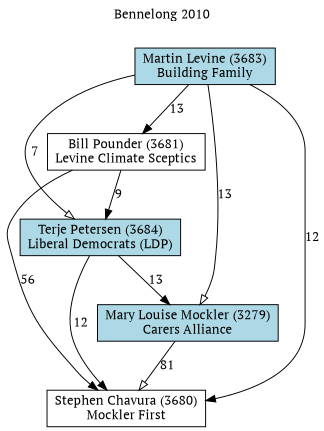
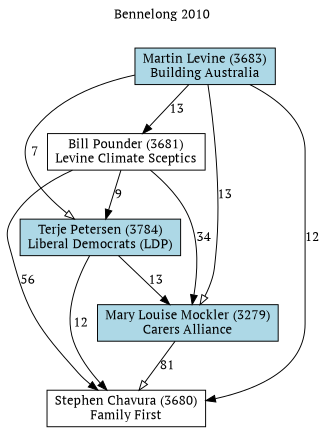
node "Martin Levine (3683) Building Family": label "Martin Levine (3683) Building Family" -> "Martin Levine (3683) Building Australia"
edge "Bill Pounder (3681) Levine Climate Sceptics" -> "Mary Louise Mockler (3279) Carers Alliance": added, label "34"
node "Terje Petersen (3684) Liberal Democrats (LDP)": label "Terje Petersen (3684) Liberal Democrats (LDP)" -> "Terje Petersen (3784) Liberal Democrats (LDP)"
node "Stephen Chavura (3680) Mockler First": label "Stephen Chavura (3680) Mockler First" -> "Stephen Chavura (3680) Family First"
